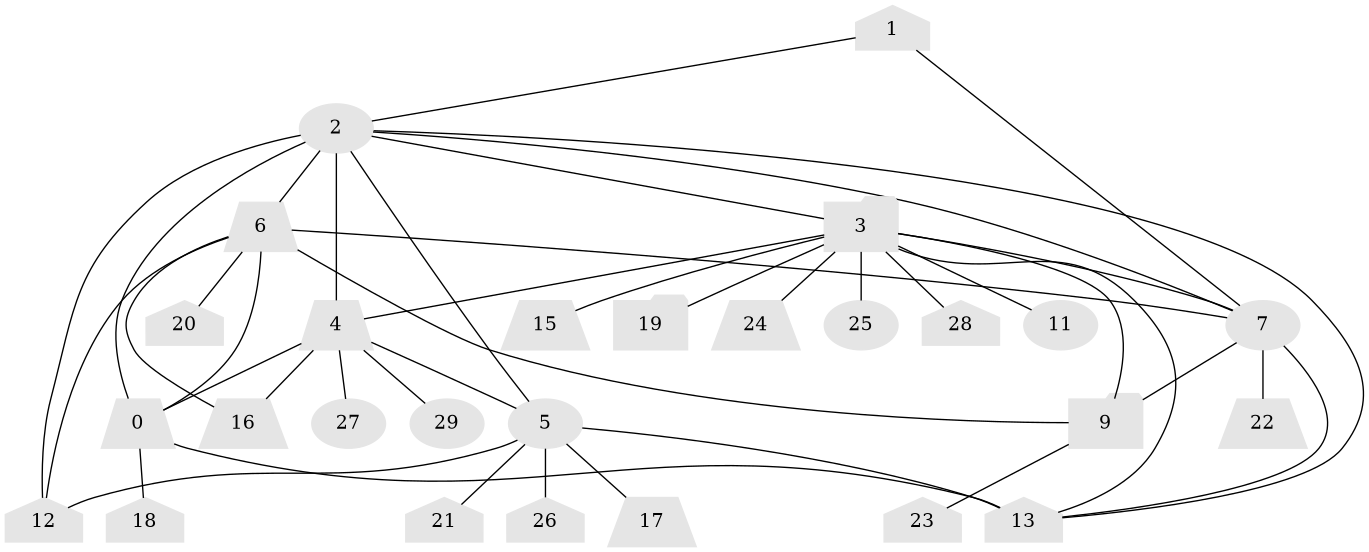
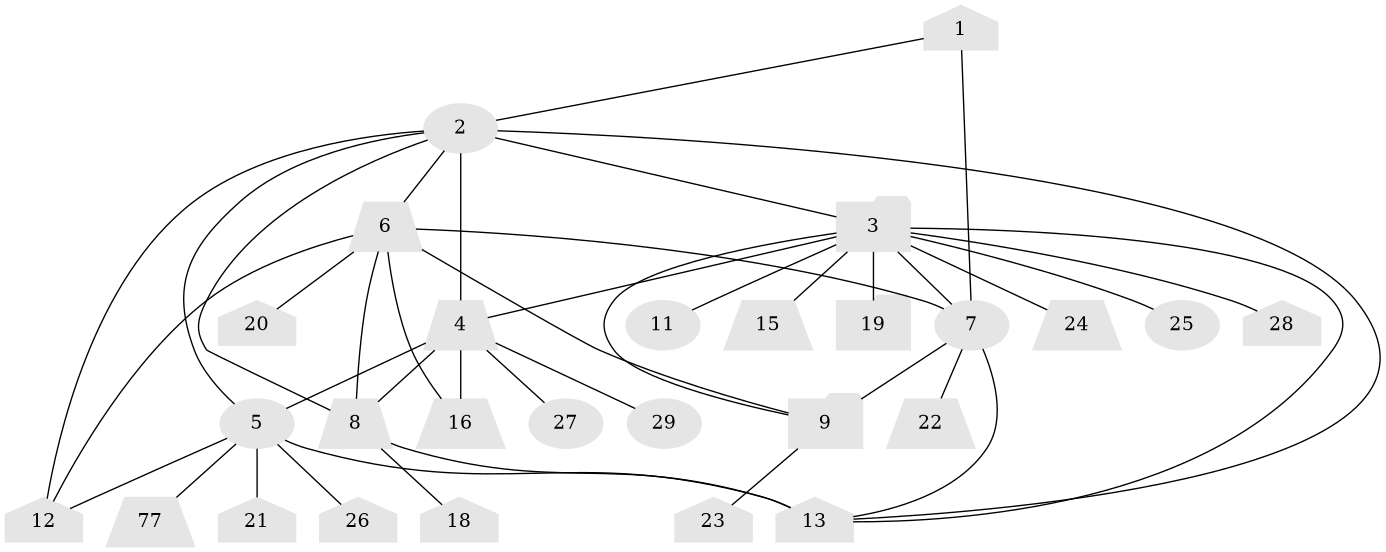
edge "2" -- "7": removed
node "0": label "0" -> "8"
node "17": label "17" -> "77"
